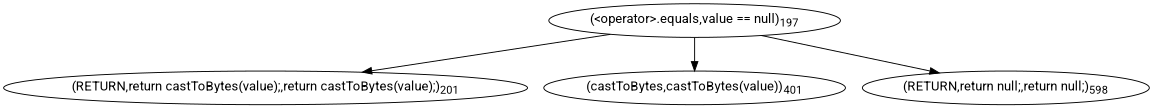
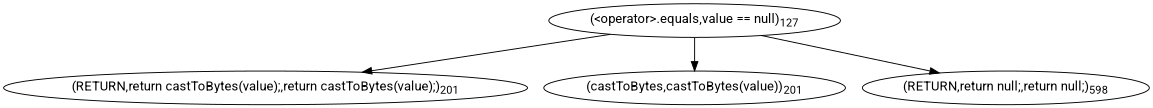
node "(<operator>.equals,value == null)": text "197" -> "127"
node "(castToBytes,castToBytes(value))": text "401" -> "201"
